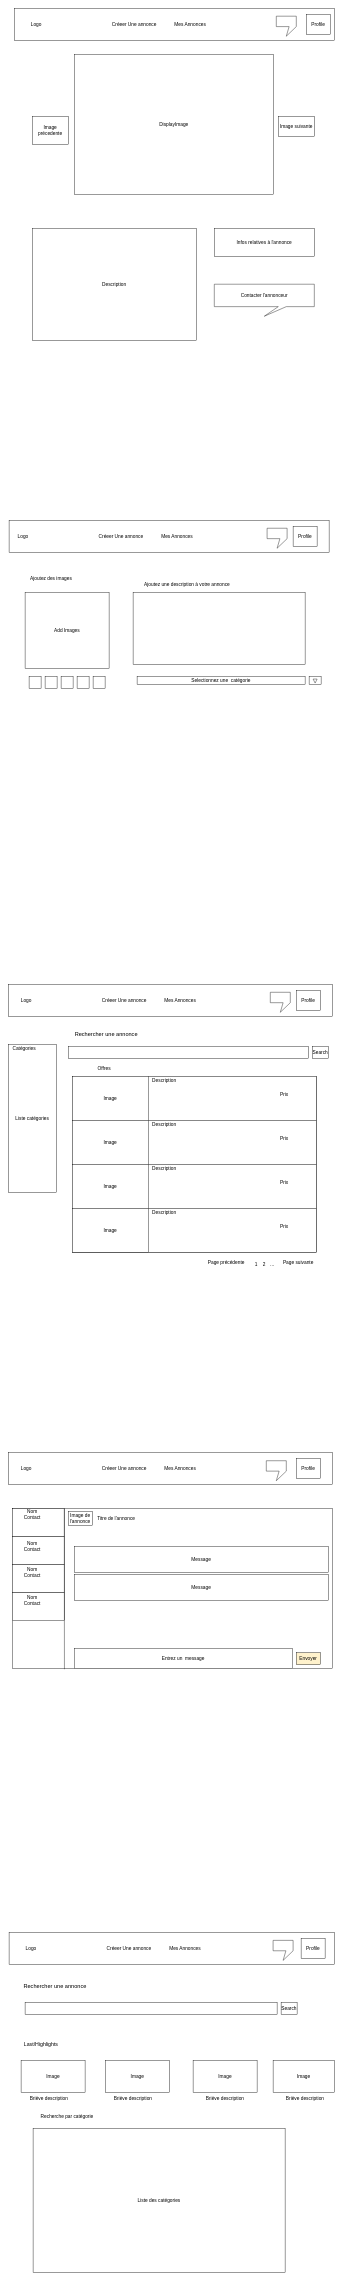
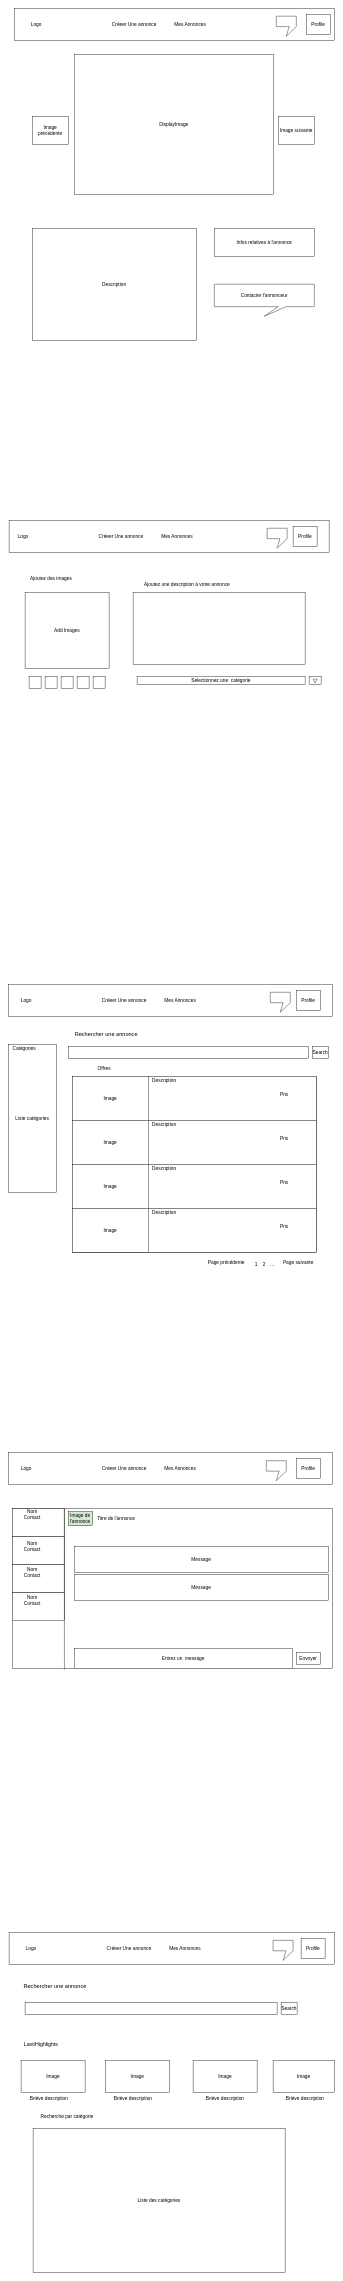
node "Image suivante": size 36x20 -> 36x28
node "Image de l'annonce": fillcolor #ffffff -> #d5e8d4
node "Envoyer": fillcolor #fff2cc -> #ffffff
